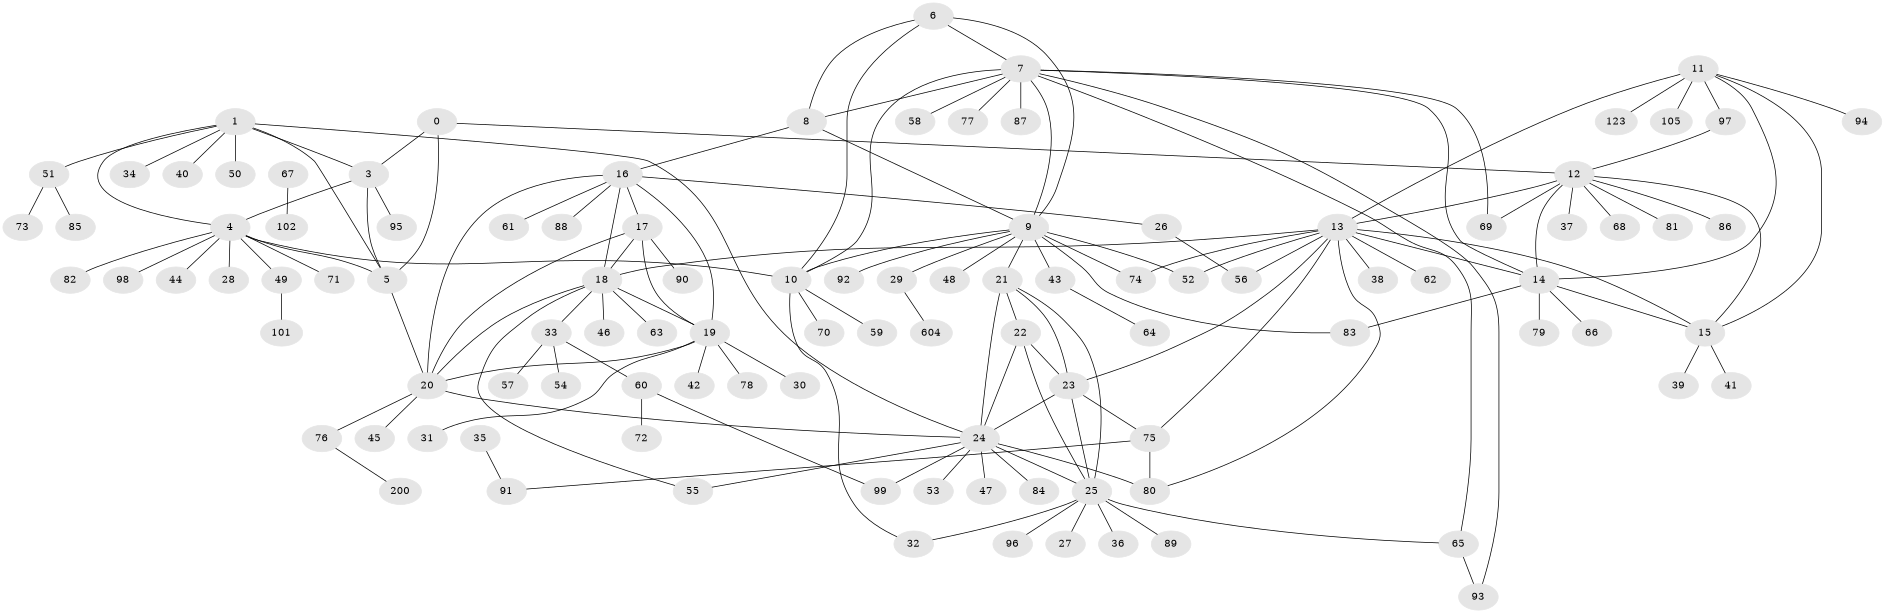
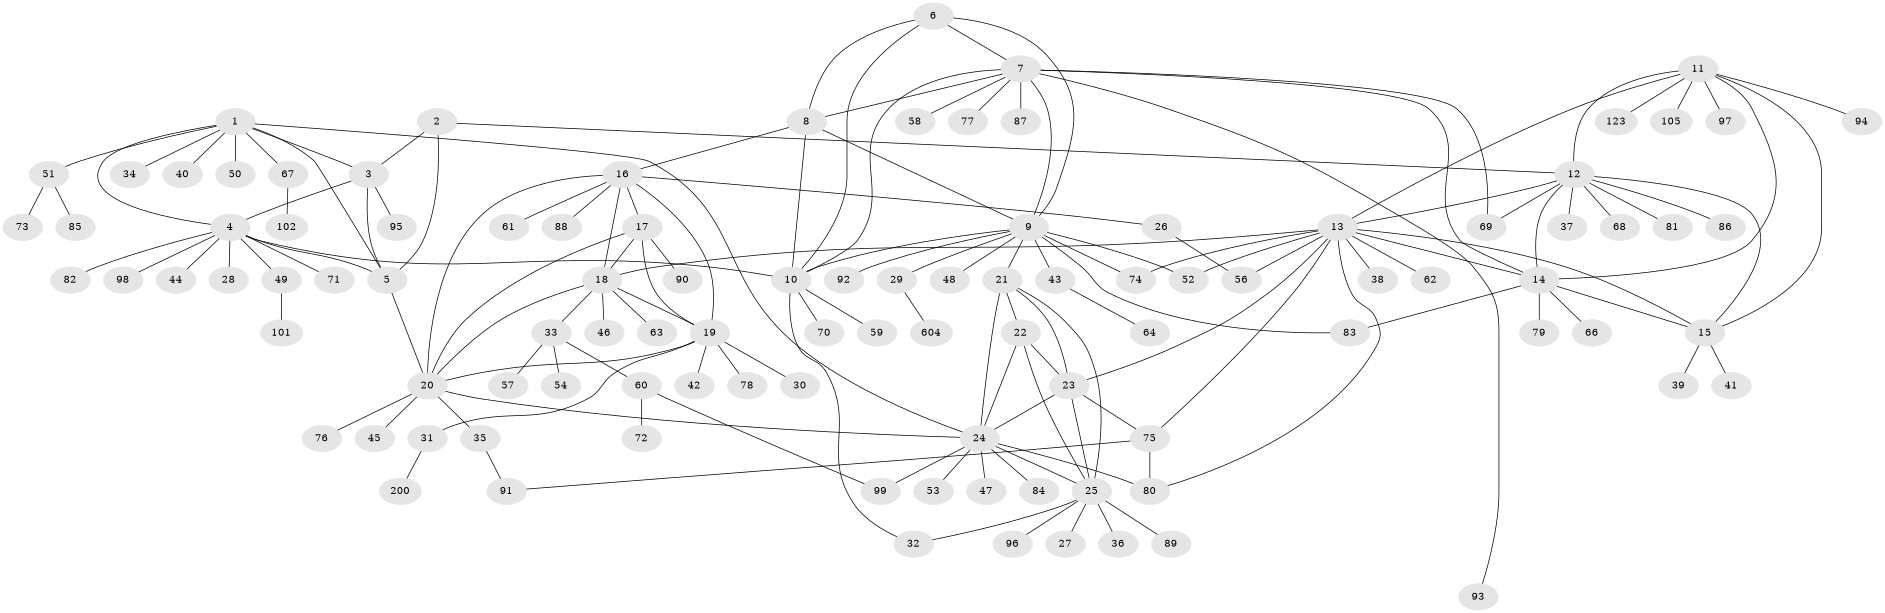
node "0": label "0" -> "2"
edge "1" -- "67": added
edge "97" -- "12": now "11" -- "12"
edge "8" -- "10": added
edge "20" -- "35": added
edge "76" -- "200": now "31" -- "200"
node "55": removed
node "65": removed
